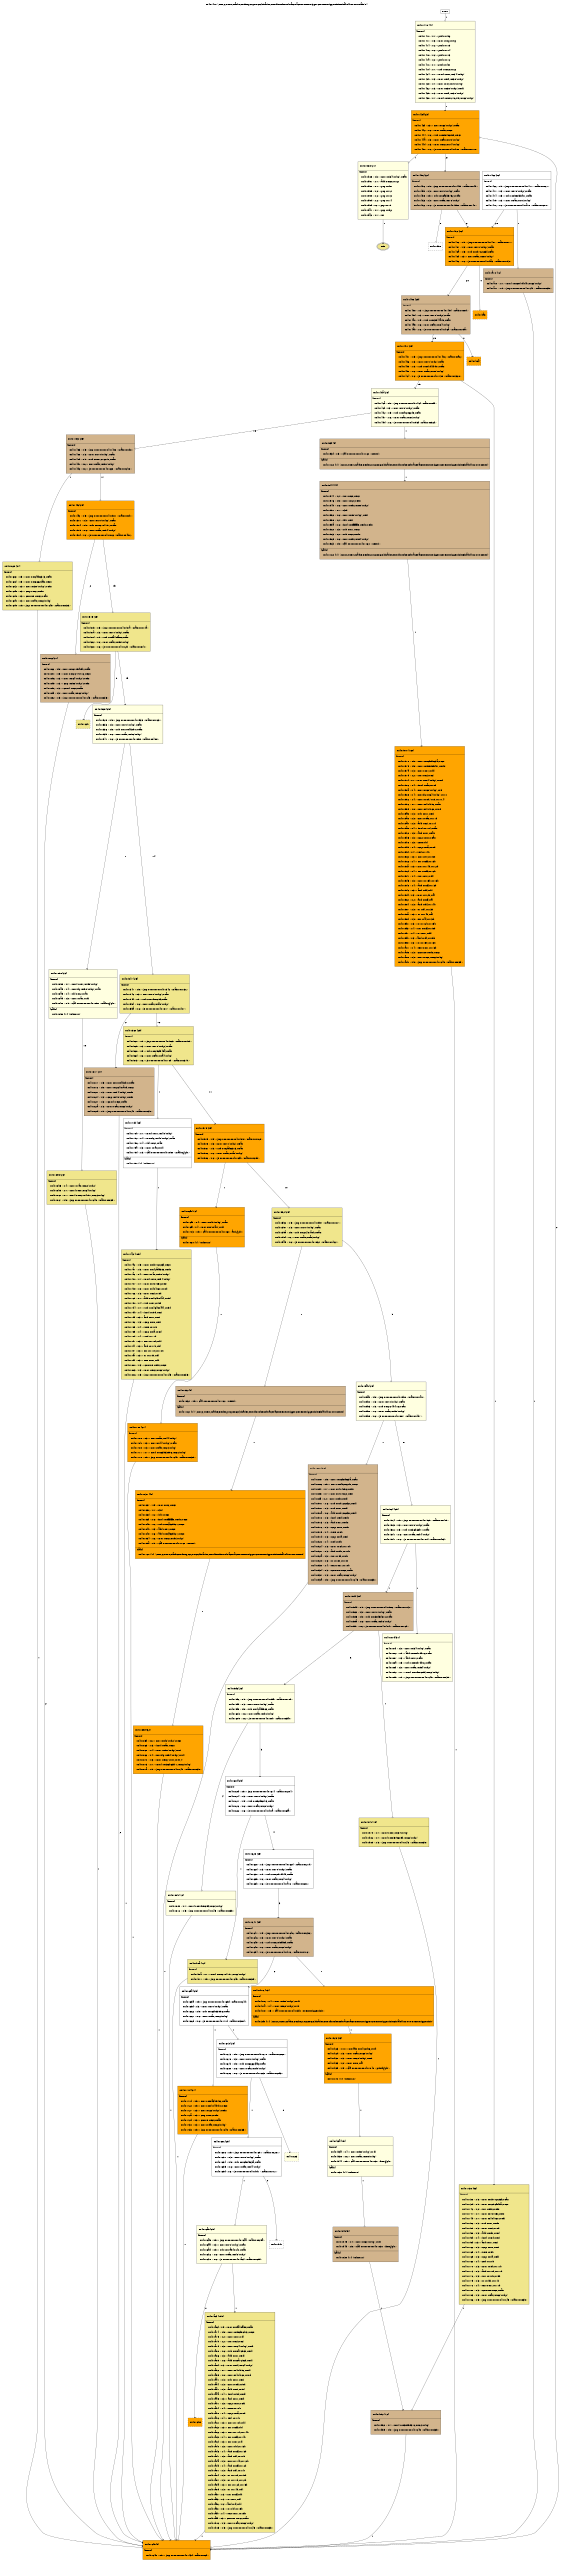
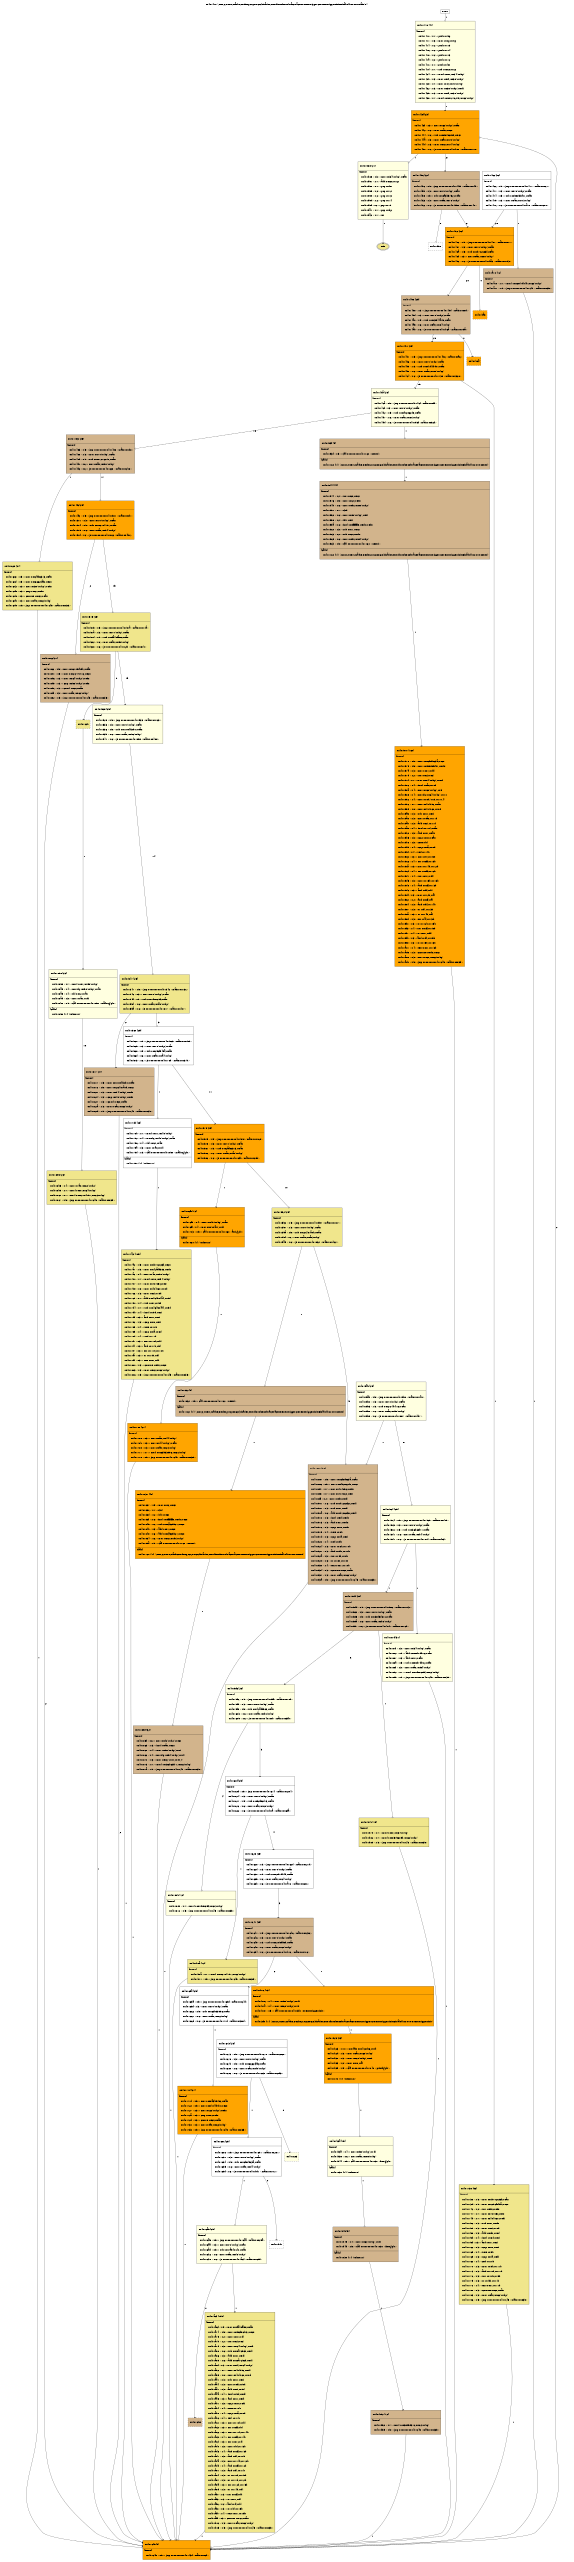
edge "0x40152e [25]" -> "0x40189e [23]": now "0x401c2b" -> "0x40189e [23]"
edge "0x401547 [25]" -> "0x401560 [25]": label " 12" -> " 3"
node "0x401560 [25]": fillcolor khaki -> white
edge "0x401592 [25]" -> "0x4015ab [25]": now "0x401592 [25]" -> "0x4018e7 [88]"
node "0x40185f [32]": fillcolor orange -> tan
edge "0x40165a [25]" -> "0x401673 [25]": removed, label "1"
edge "0x40187f [31]" -> "0x401c45 [5]": added, label "1"
edge "0x401738 [83]" -> "0x401b52 [12]": now "0x401738 [83]" -> "0x401c45 [5]"
node "0x4016be": fillcolor orange -> tan
